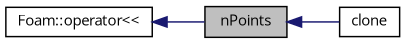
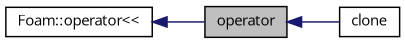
node "nPoints": label "nPoints" -> "operator"
